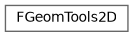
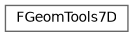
node "FGeomTools2D": label "FGeomTools2D" -> "FGeomTools7D"
